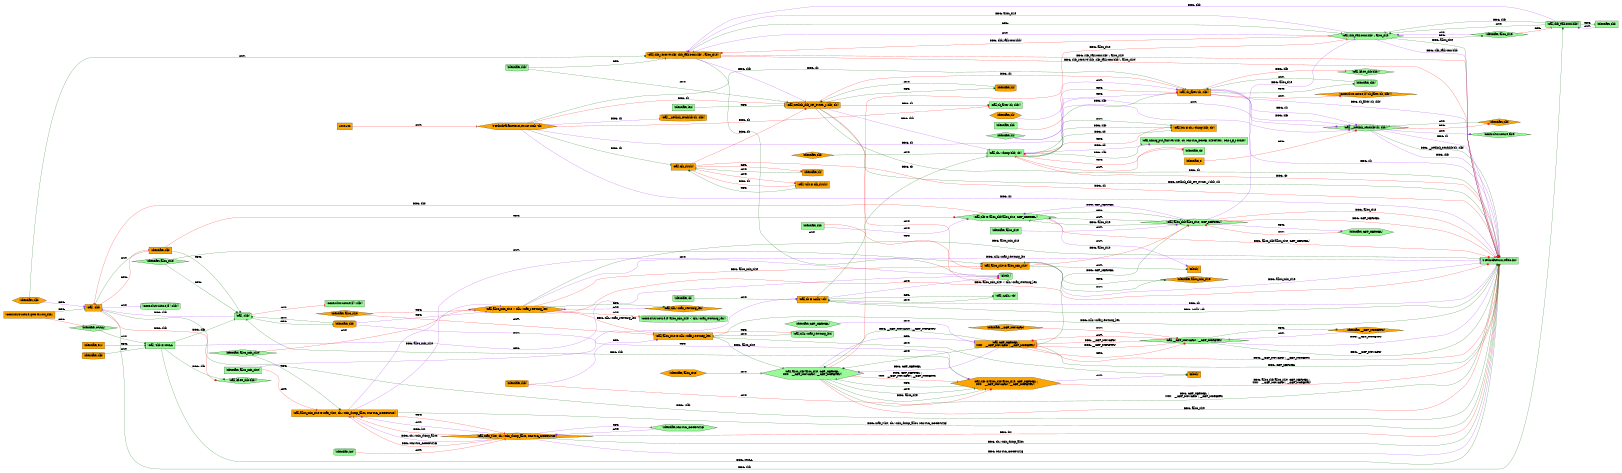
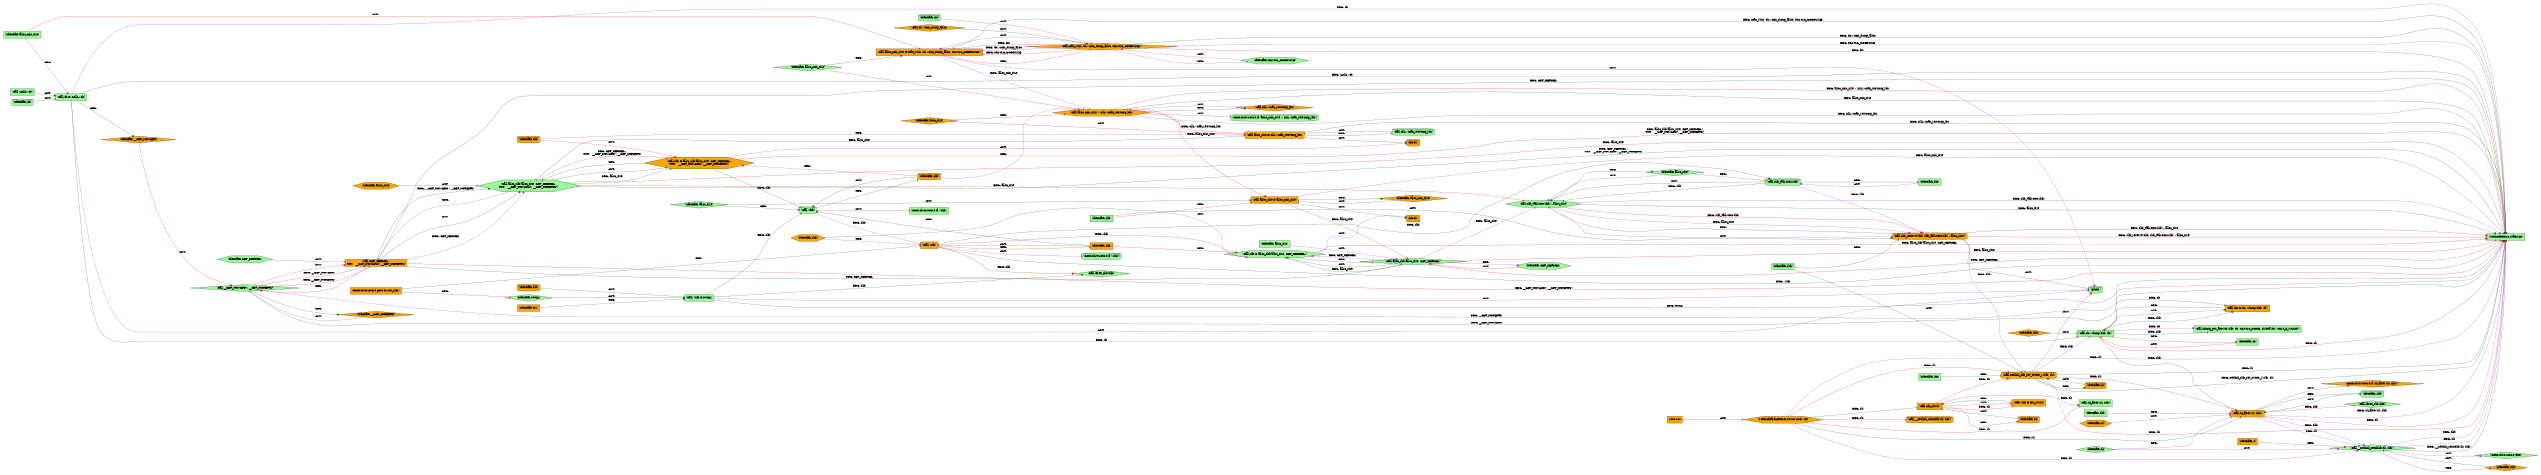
node "(Call,cb->min_dump_alloc)": added
edge "(Call,cb = &nlk->cb)" -> "(Call,&nlk->cb)": now "(Call,cb = &nlk->cb)" -> "(Identifier,__GFP_NOWARN)"
node "(Call,cb = &nlk->cb)": fillcolor orange -> palegreen
